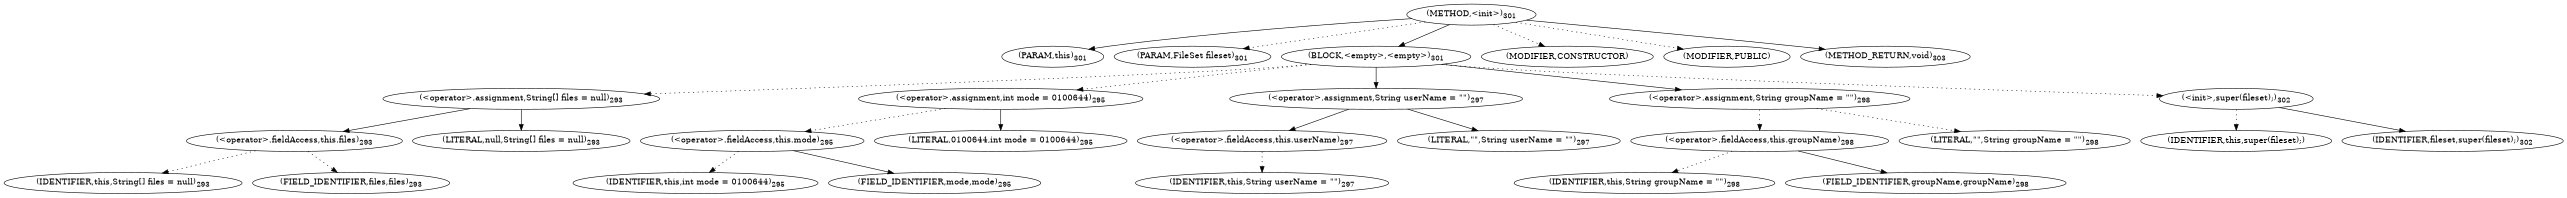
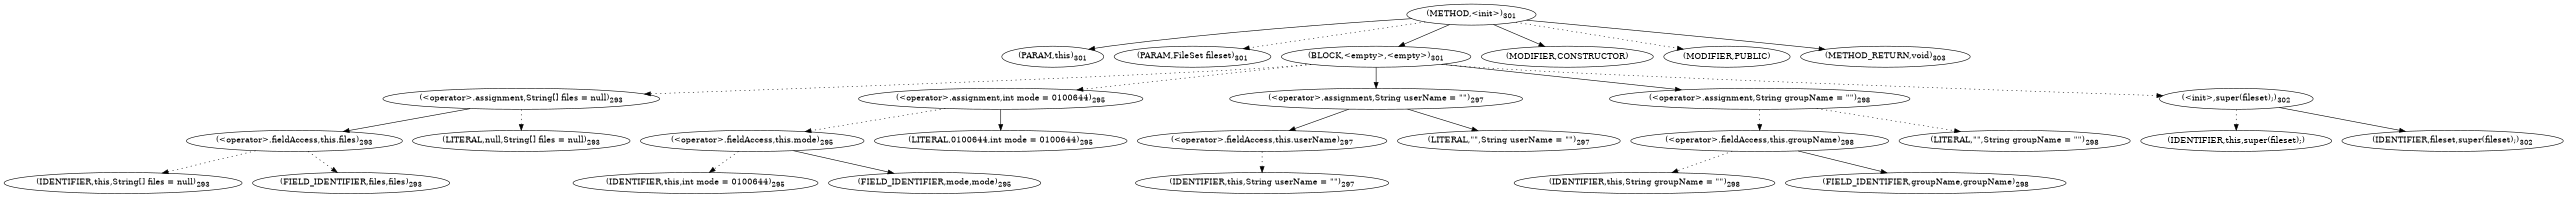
edge "(METHOD,<init>)" -> "(MODIFIER,CONSTRUCTOR)": style dotted -> solid
edge "(<operator>.assignment,String[] files = null)" -> "(LITERAL,null,String[] files = null)": style solid -> dotted
